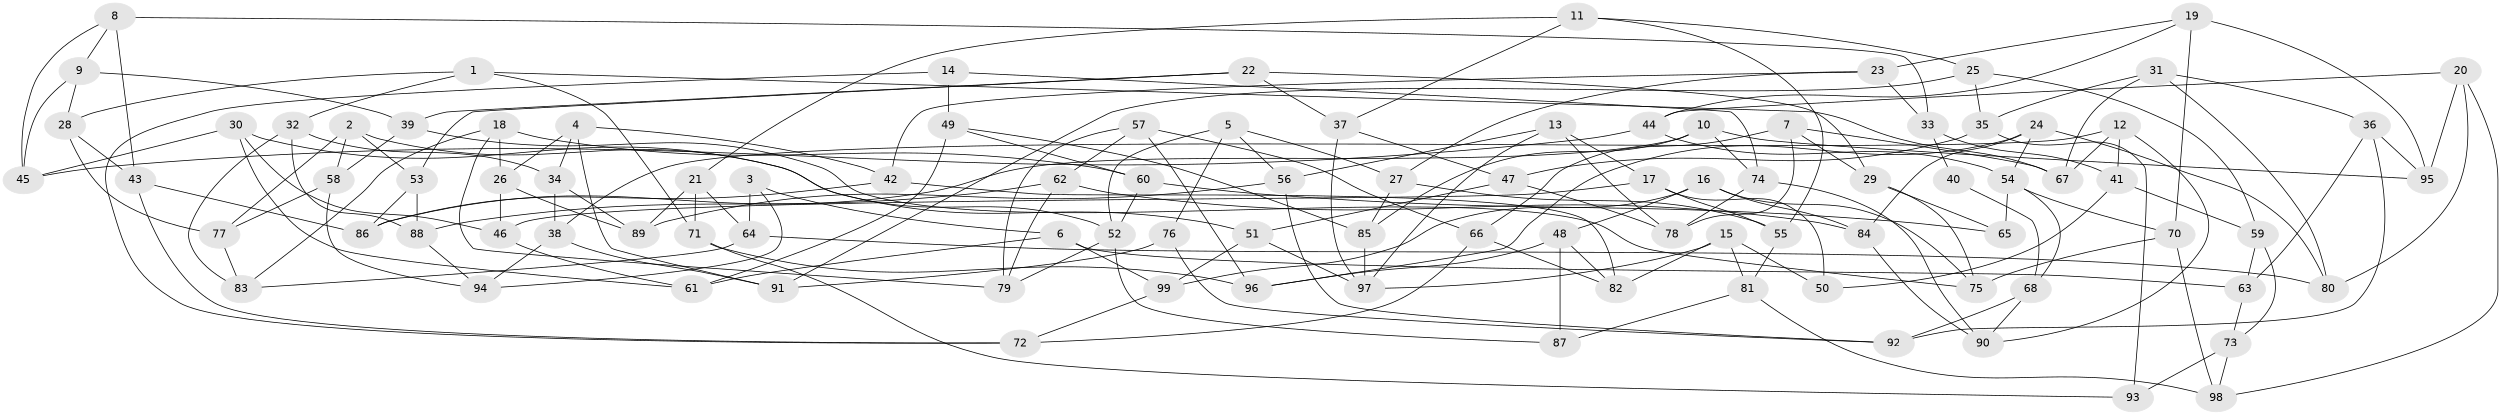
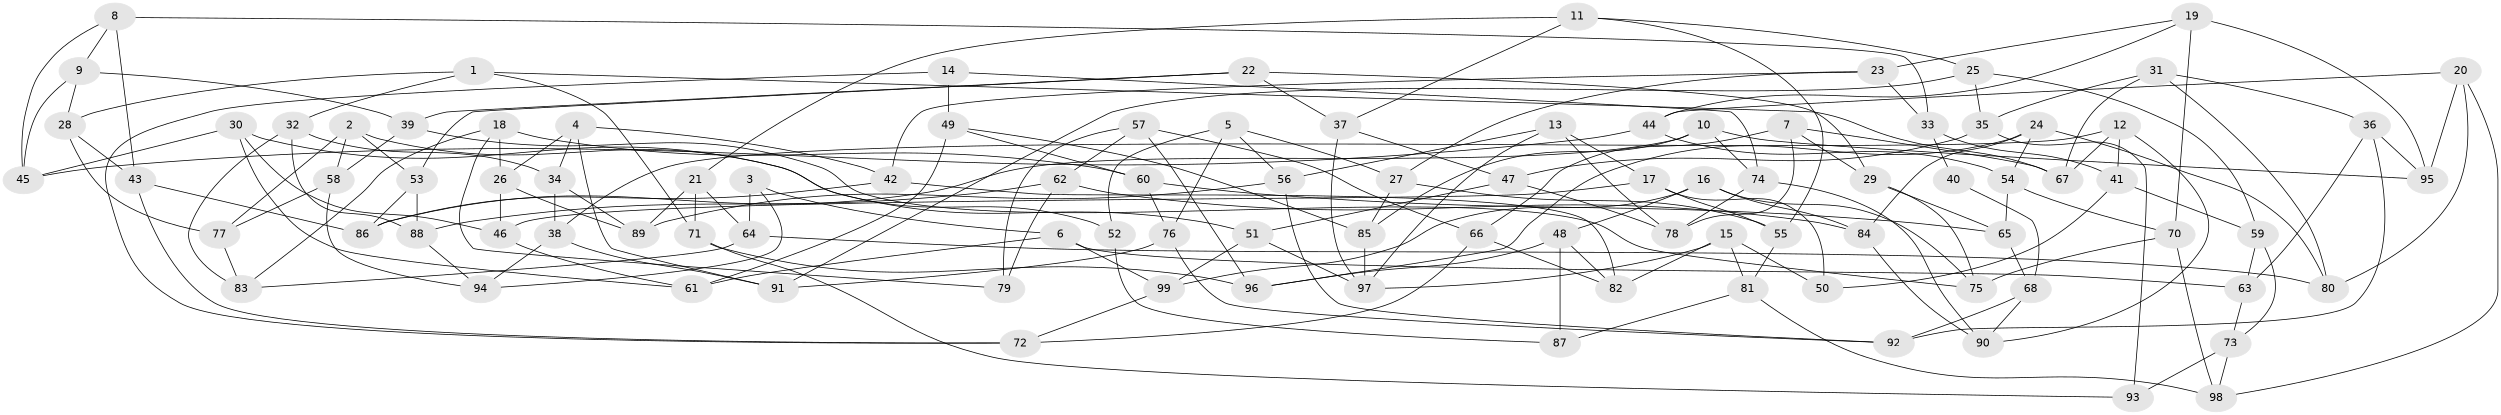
edge "60" -- "52": now "60" -- "76"
edge "54" -- "68": now "65" -- "68"
edge "52" -- "79": removed
